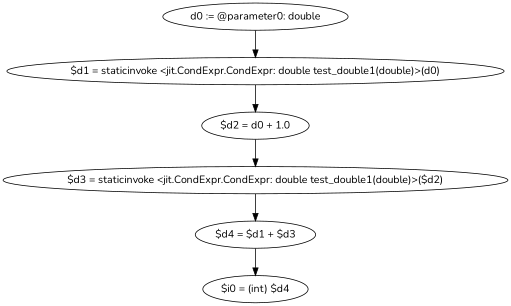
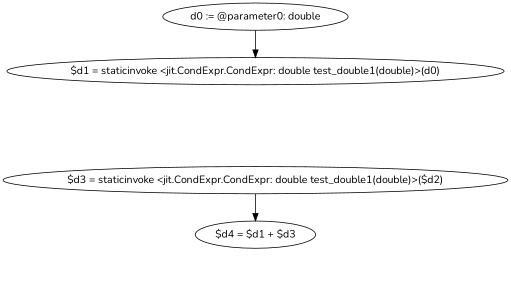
node "$d2 = d0 + 1.0": removed
node "$i0 = (int) $d4": removed
